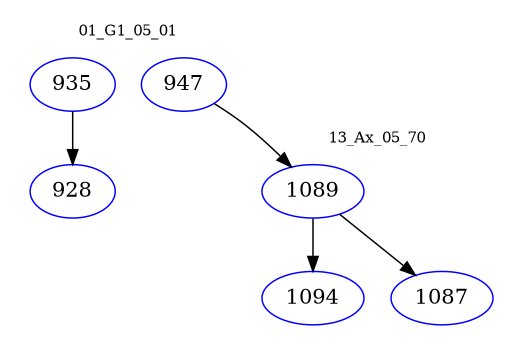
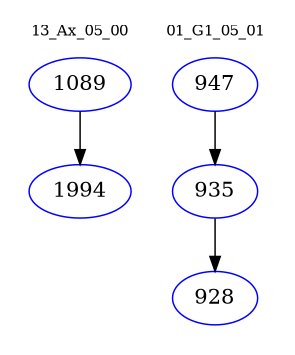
edge "947" -> "1089": now "947" -> "935"
cluster "13_Ax_05_70": label "13_Ax_05_70" -> "13_Ax_05_00"
node "1094": label "1094" -> "1994"
node "1087": removed
